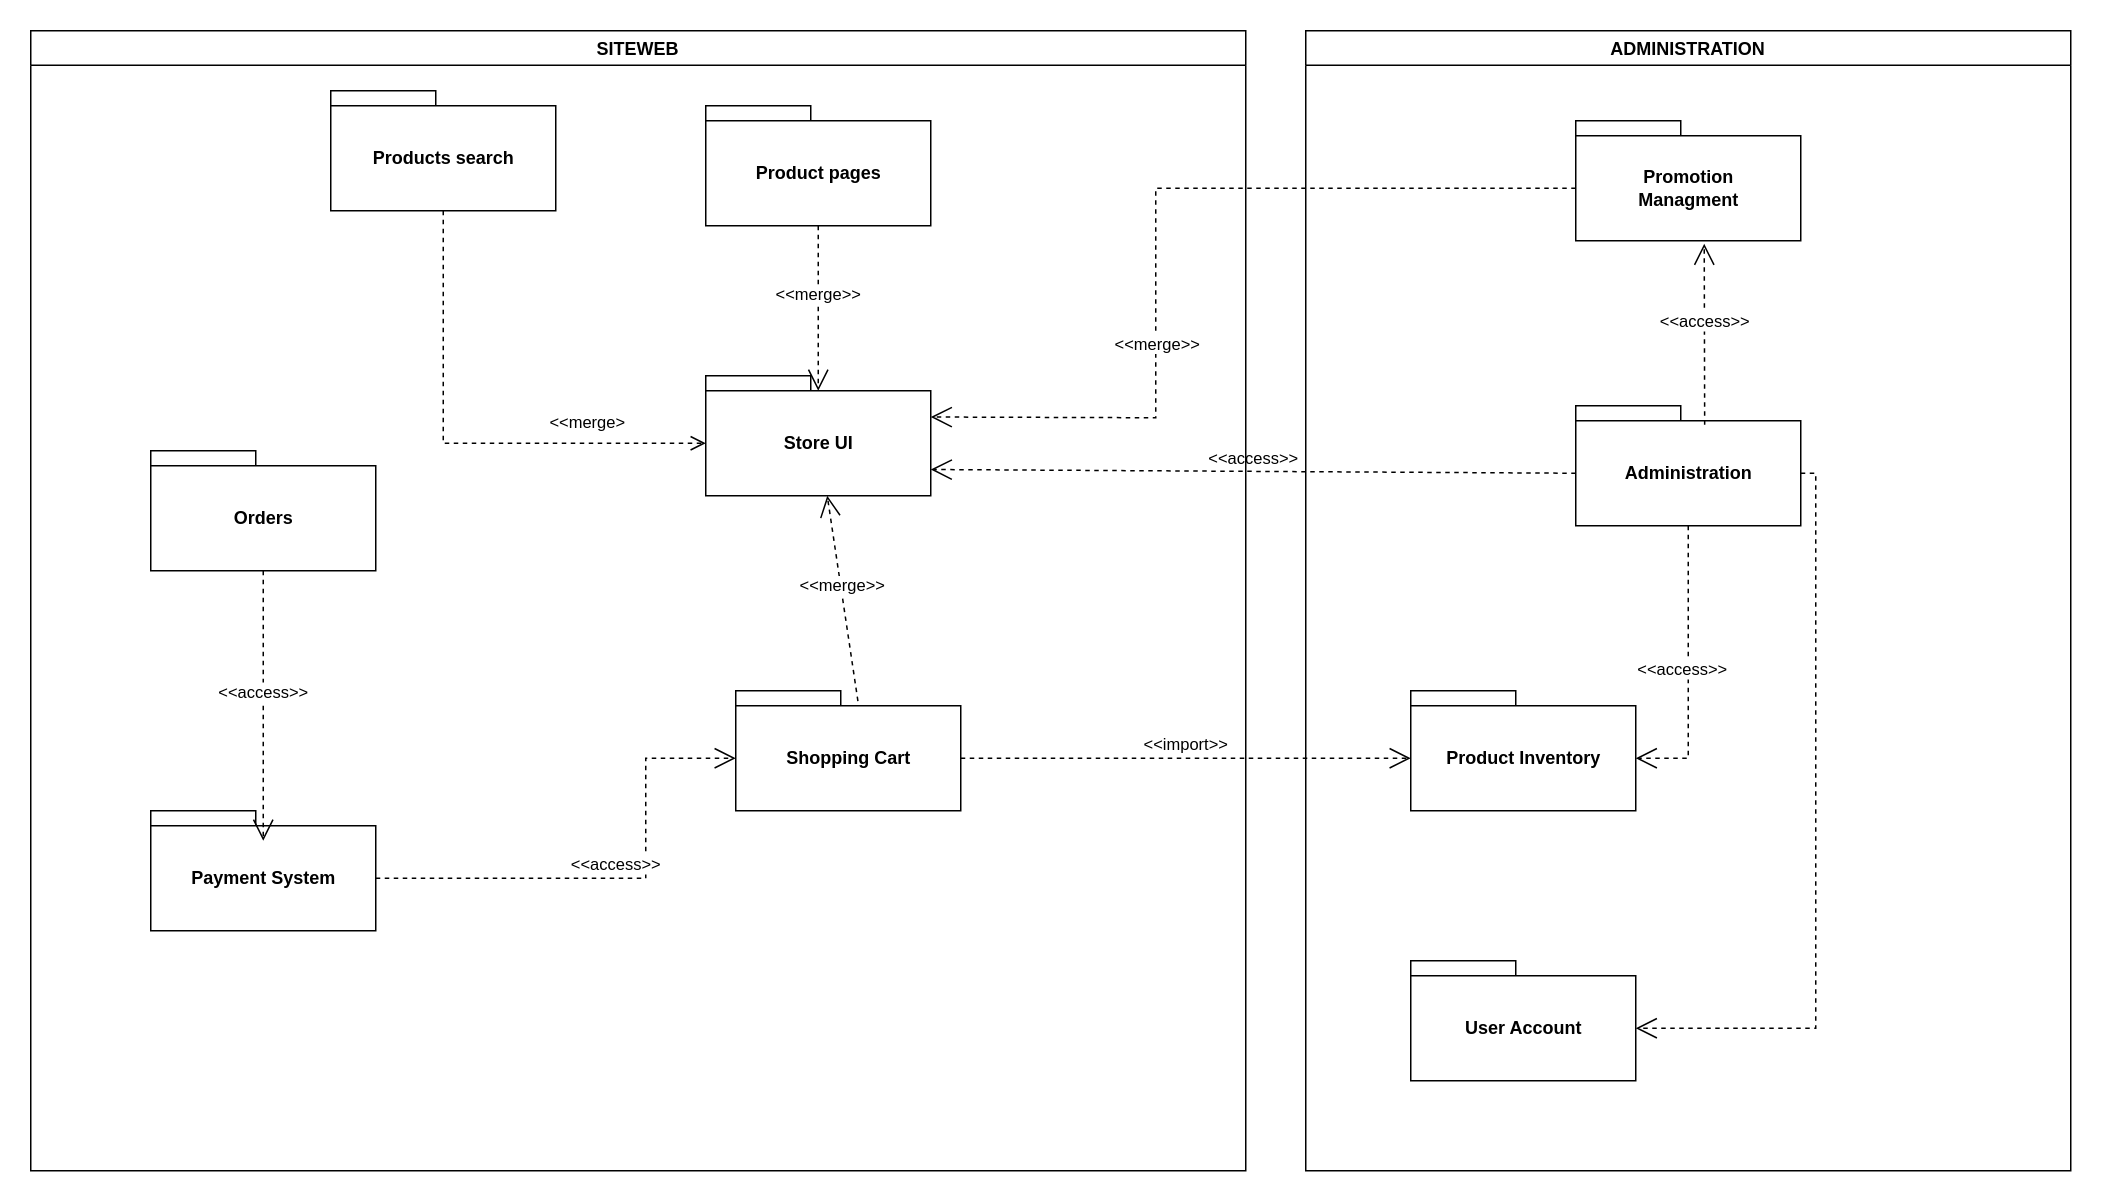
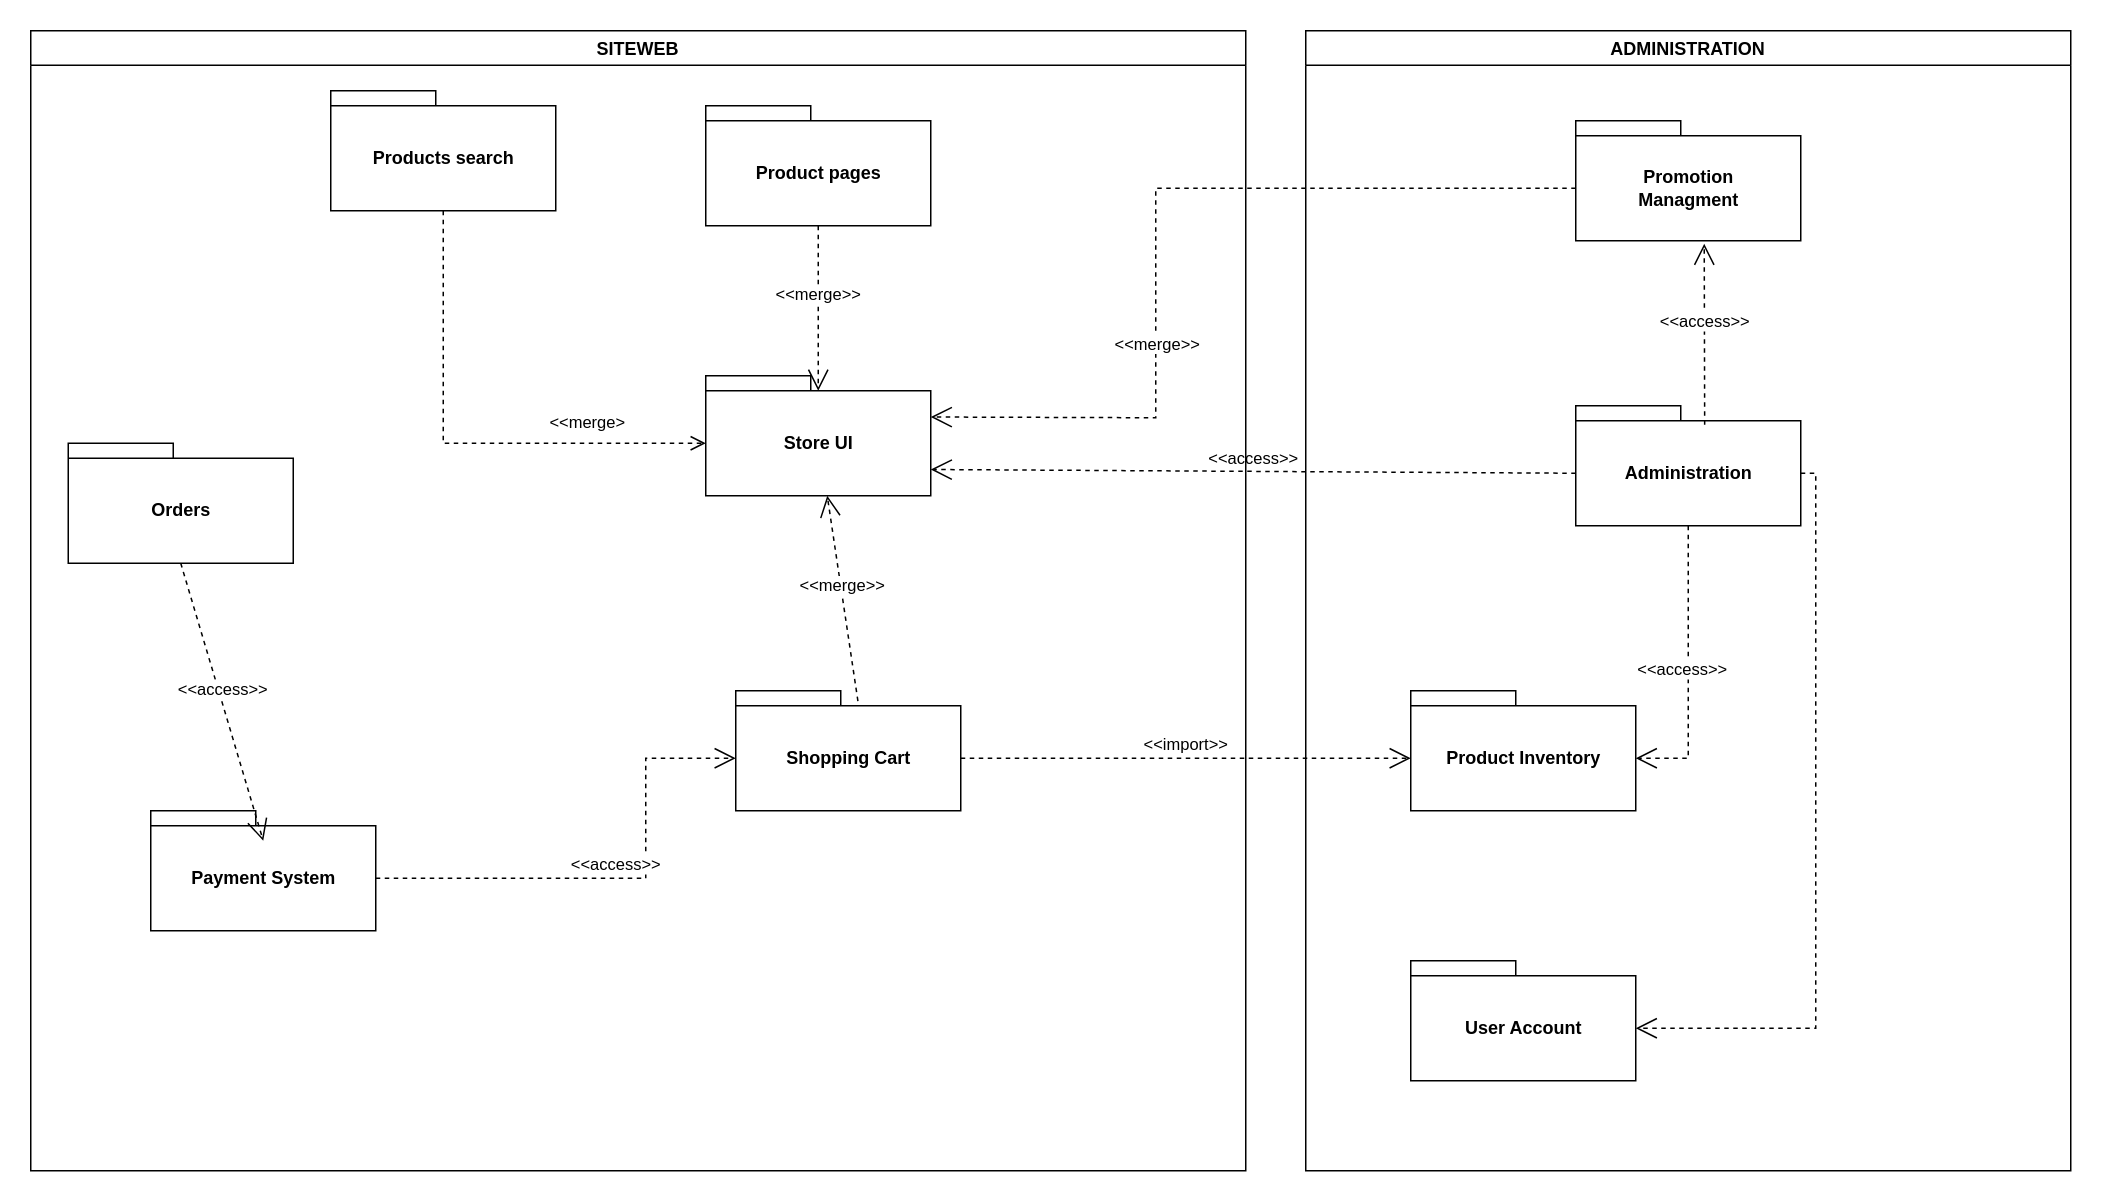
node "Orders": moved (263, 511) -> (181, 503)
